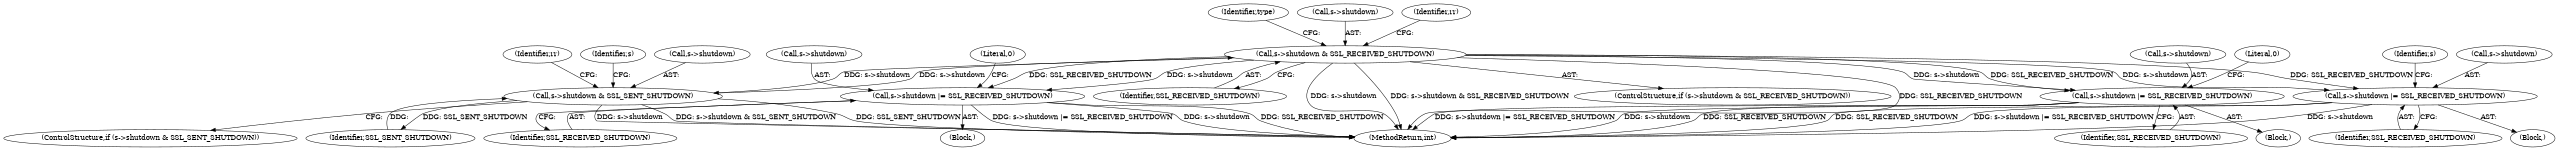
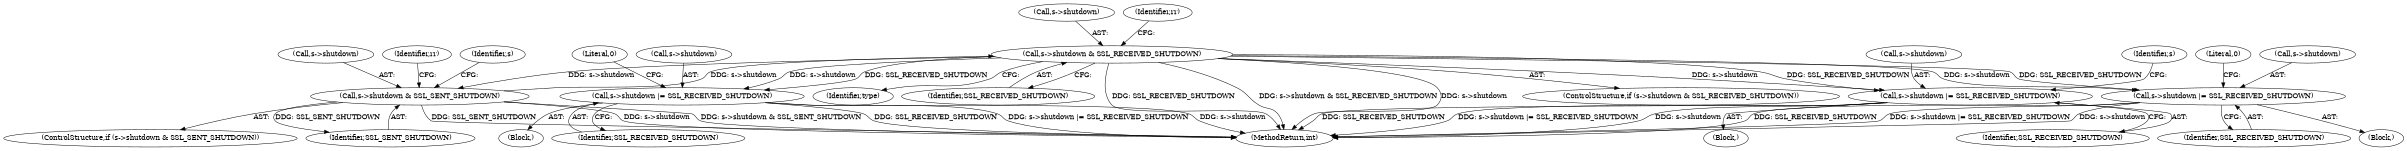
edge "(Identifier,type)" -> "(Call,s->shutdown & SSL_RECEIVED_SHUTDOWN)": reversed
edge "(Call,s->shutdown & SSL_SENT_SHUTDOWN)" -> "(ControlStructure,if (s->shutdown & SSL_SENT_SHUTDOWN))": label "CFG: " -> "AST: "
edge "(Identifier,SSL_SENT_SHUTDOWN)" -> "(Call,s->shutdown & SSL_SENT_SHUTDOWN)": label "DDG: " -> "AST: "
